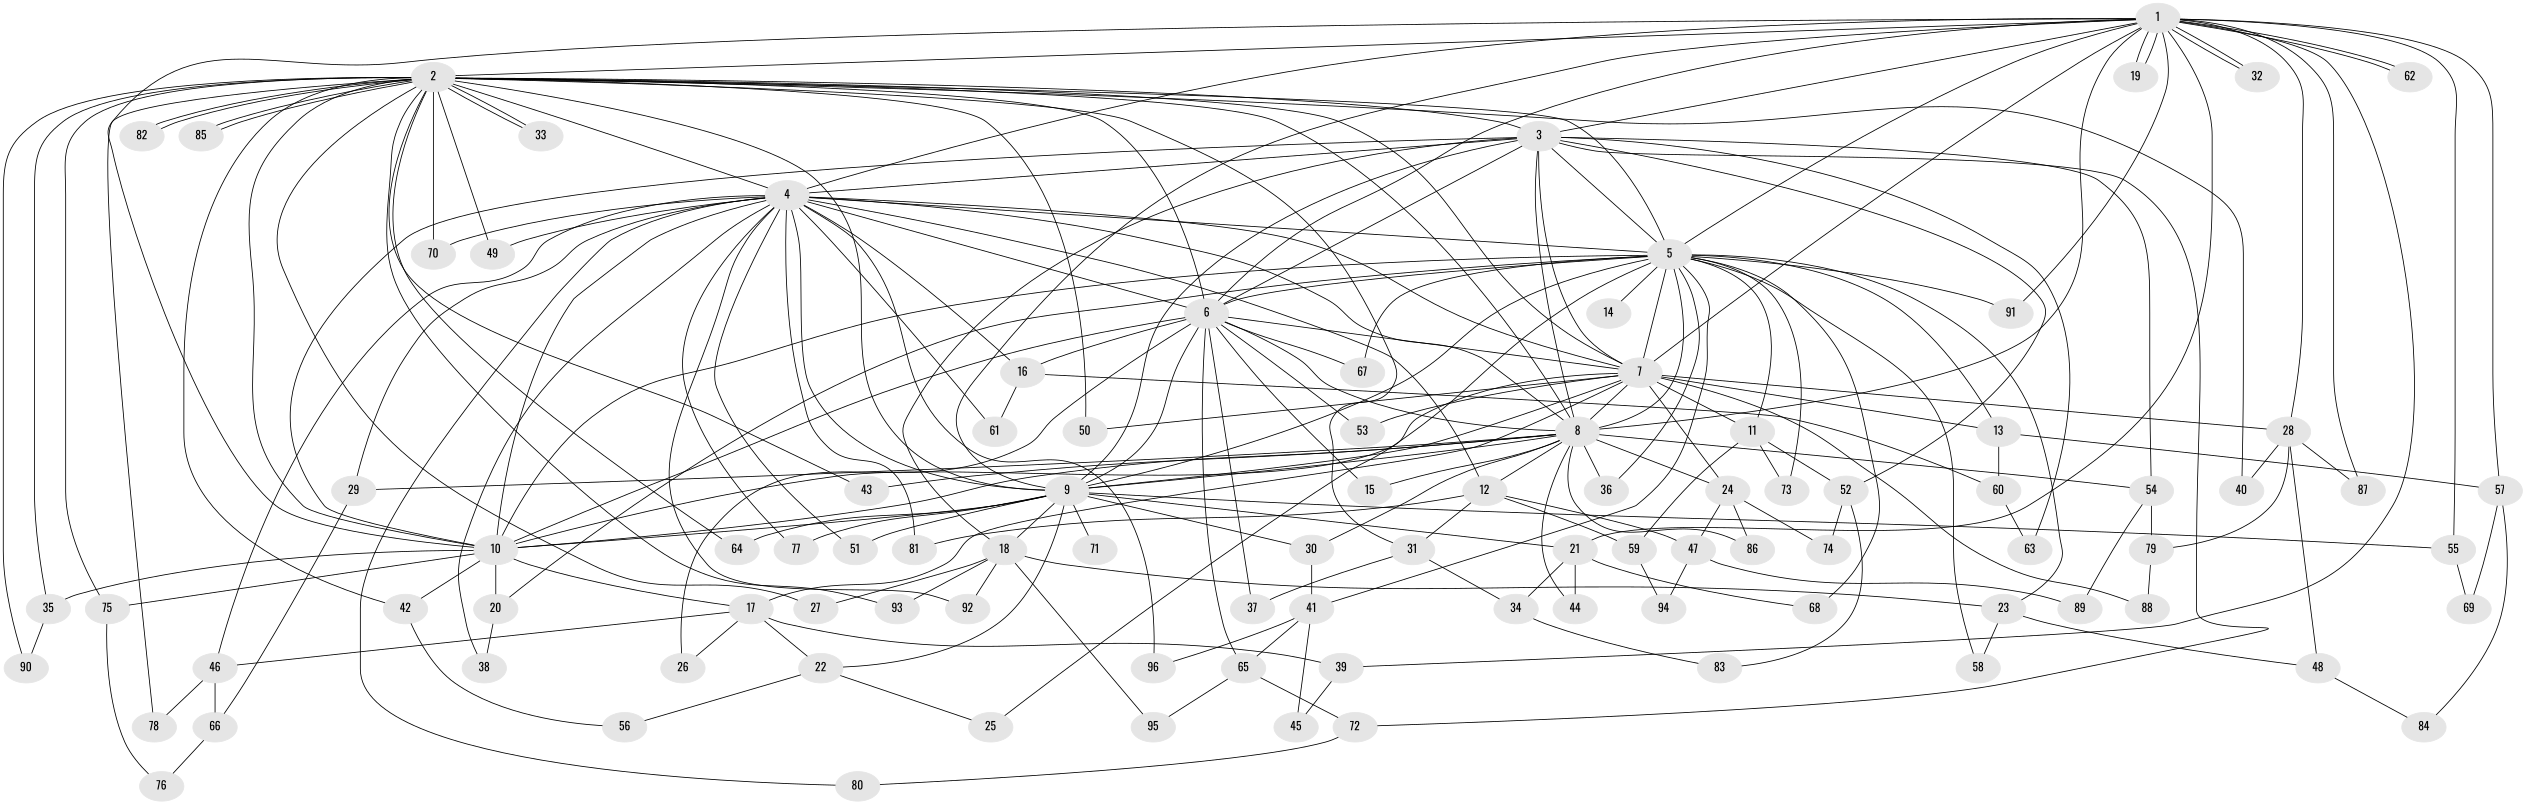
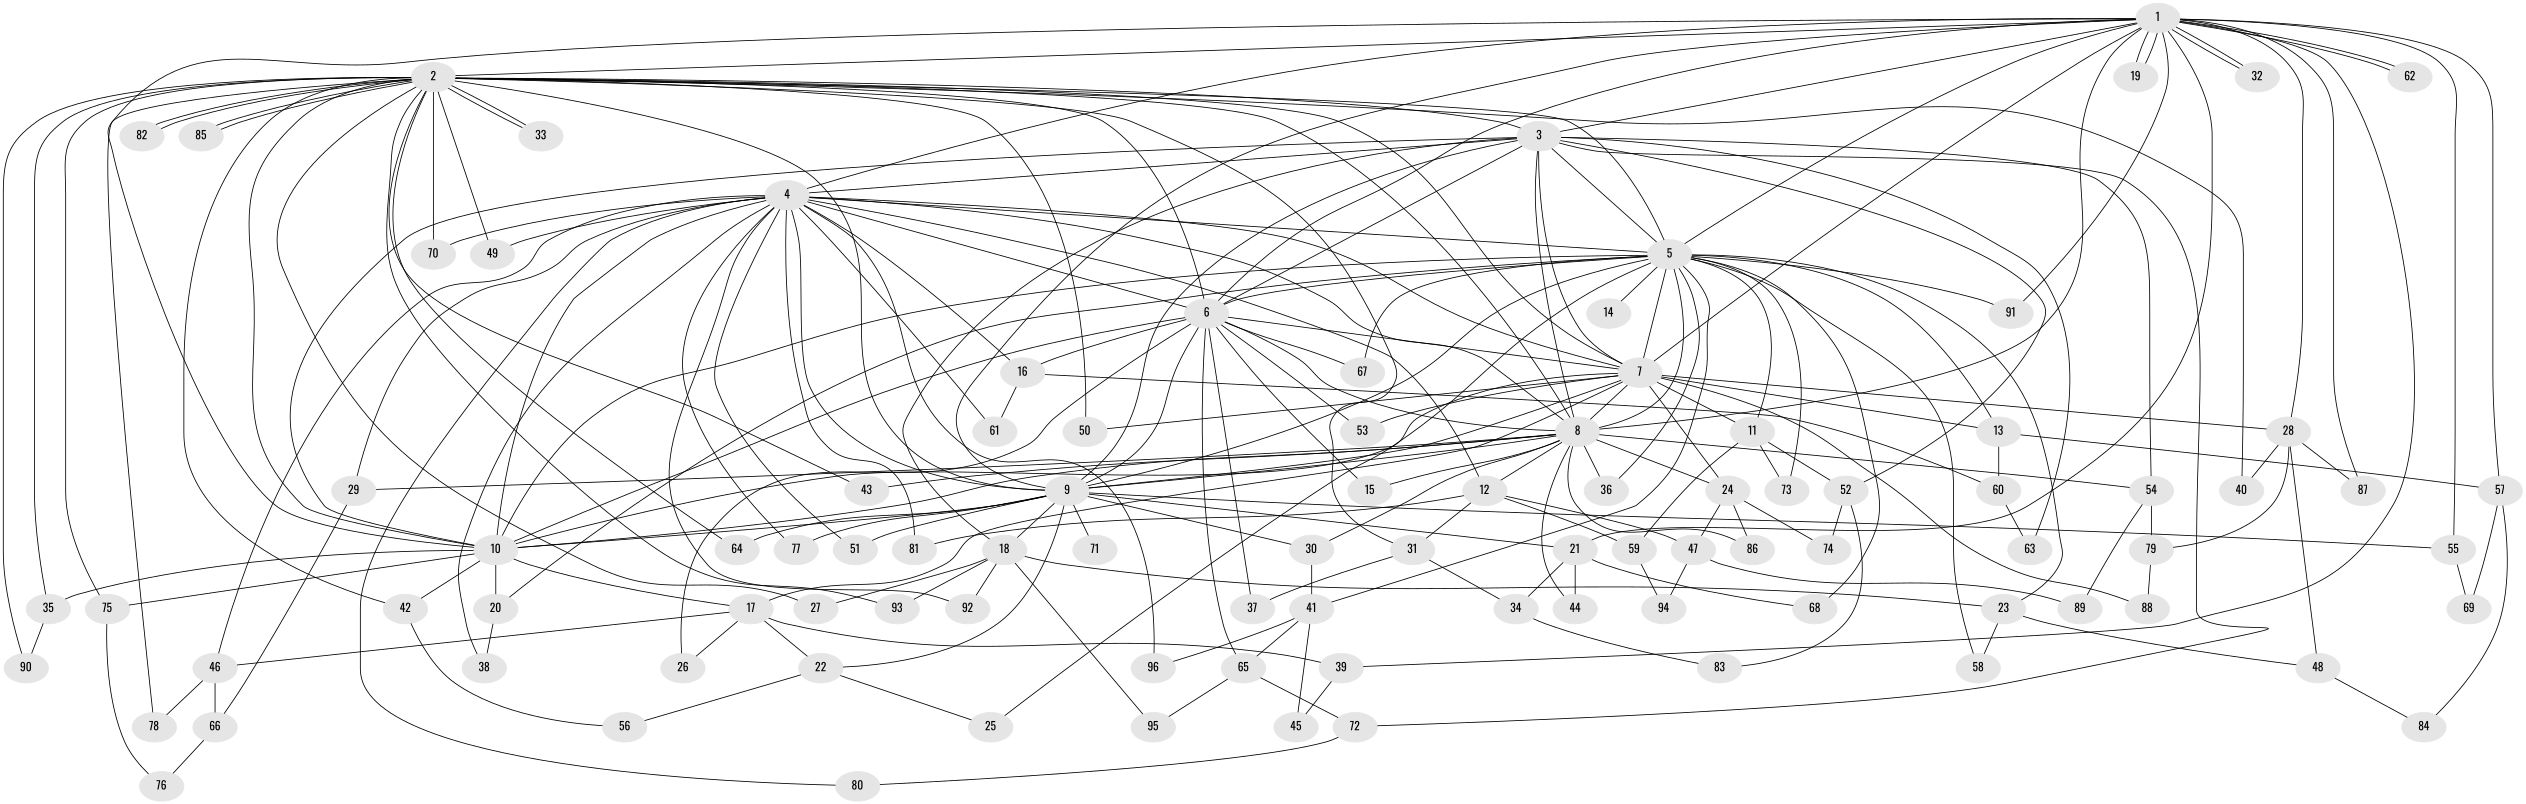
edge "2" -- "4": removed
